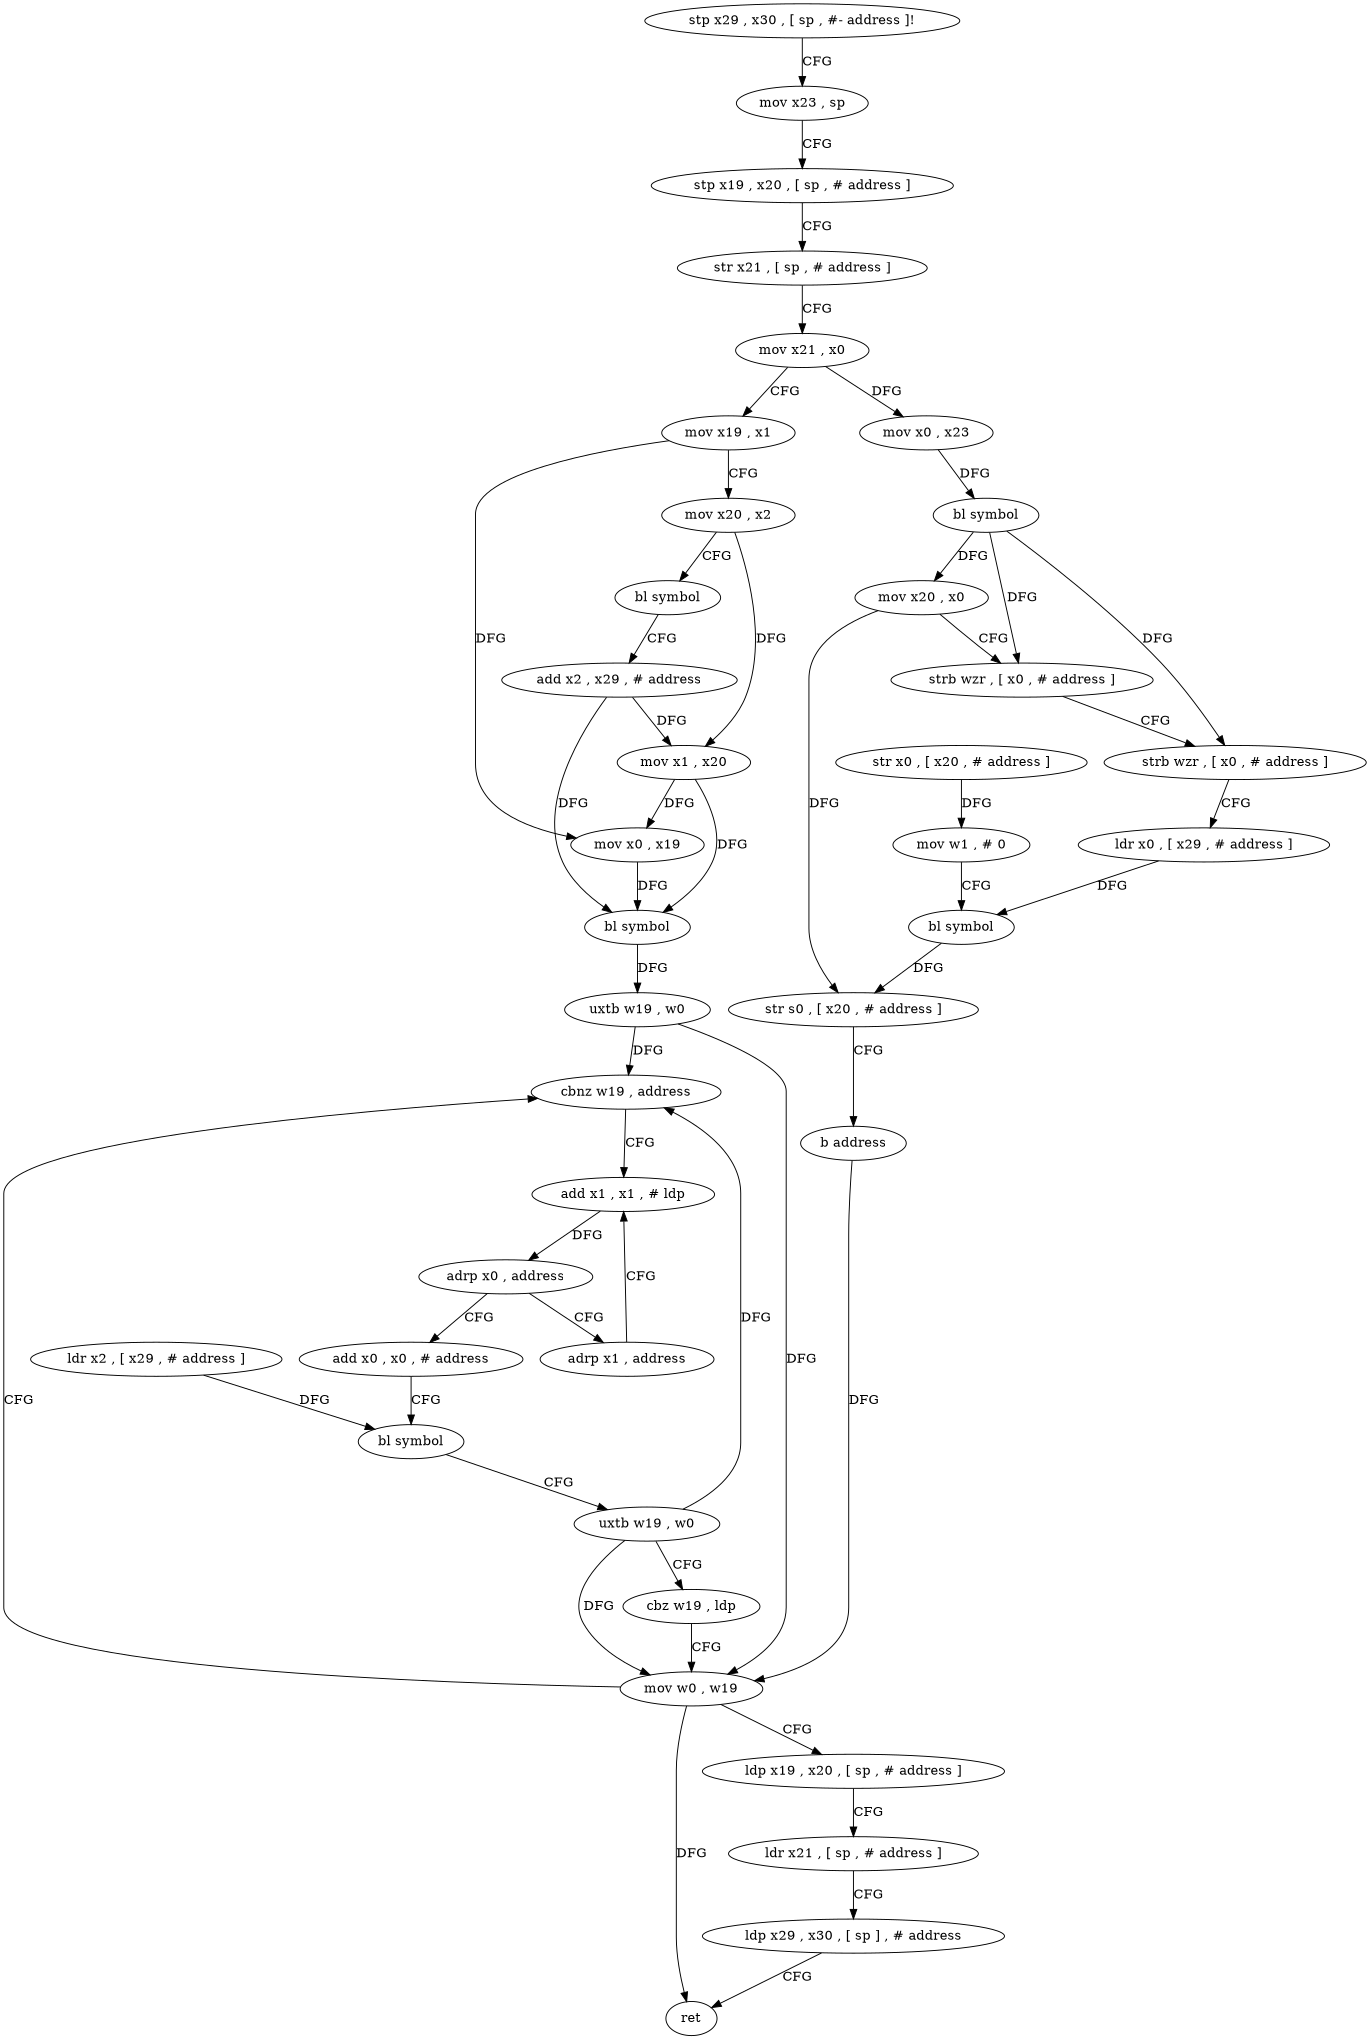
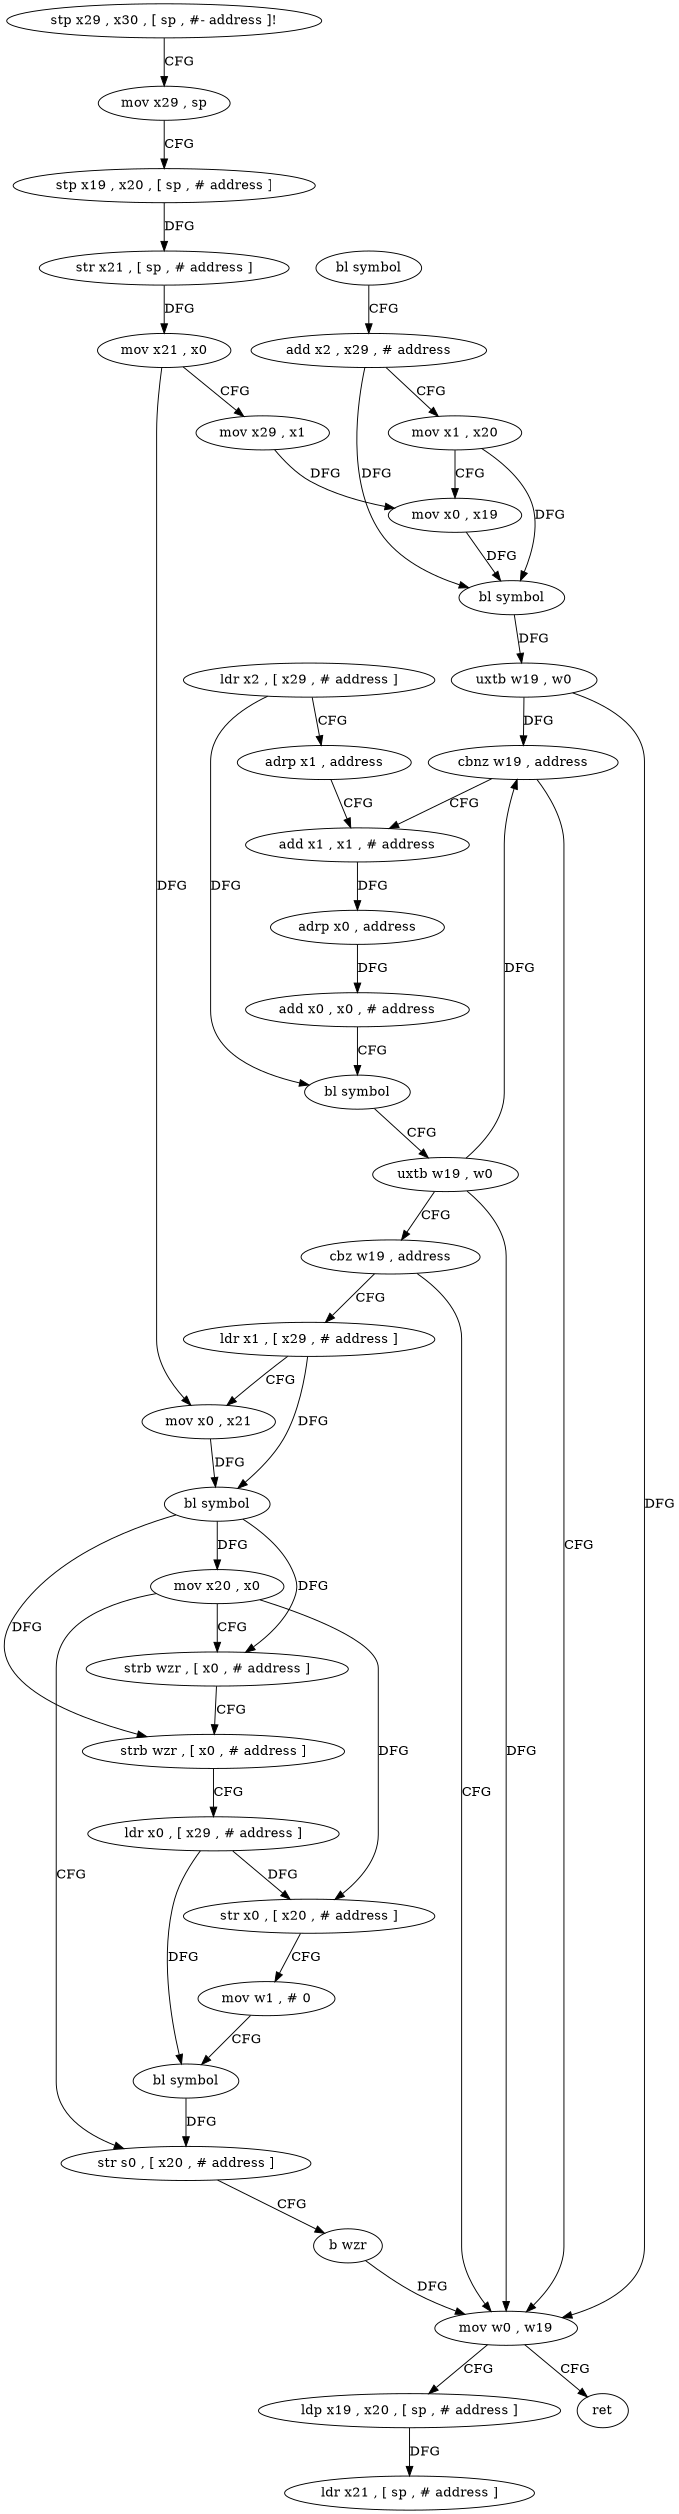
node "mov x23 , sp": label "mov x23 , sp" -> "mov x29 , sp"
edge "stp x19 , x20 , [ sp , # address ]" -> "str x21 , [ sp , # address ]": label "CFG" -> "DFG"
edge "str x21 , [ sp , # address ]" -> "mov x21 , x0": label "CFG" -> "DFG"
node "mov x19 , x1": label "mov x19 , x1" -> "mov x29 , x1"
node "mov x0 , x23": label "mov x0 , x23" -> "mov x0 , x21"
node "mov x20 , x2": removed
edge "add x2 , x29 , # address" -> "mov x1 , x20": label "DFG" -> "CFG"
edge "mov x1 , x20" -> "mov x0 , x19": label "DFG" -> "CFG"
edge "mov x20 , x0" -> "str s0 , [ x20 , # address ]": label "DFG" -> "CFG"
edge "str x0 , [ x20 , # address ]" -> "mov w1 , # 0": label "DFG" -> "CFG"
node "b address": label "b address" -> "b wzr"
node "add x1 , x1 , # ldp": label "add x1 , x1 , # ldp" -> "add x1 , x1 , # address"
edge "adrp x0 , address" -> "adrp x1 , address": now "ldr x2 , [ x29 , # address ]" -> "adrp x1 , address"
edge "adrp x0 , address" -> "add x0 , x0 , # address": label "CFG" -> "DFG"
node "ldr x1 , [ x29 , # address ]": added
edge "mov w0 , w19" -> "cbnz w19 , address": reversed
node "cbz w19 , ldp": label "cbz w19 , ldp" -> "cbz w19 , address"
edge "mov x20 , x0" -> "str x0 , [ x20 , # address ]": added, label "DFG"
edge "ldp x19 , x20 , [ sp , # address ]" -> "ldr x21 , [ sp , # address ]": label "CFG" -> "DFG"
edge "mov w0 , w19" -> "ret": label "DFG" -> "CFG"
edge "ldr x0 , [ x29 , # address ]" -> "str x0 , [ x20 , # address ]": added, label "DFG"
node "ldp x29 , x30 , [ sp ] , # address": removed
